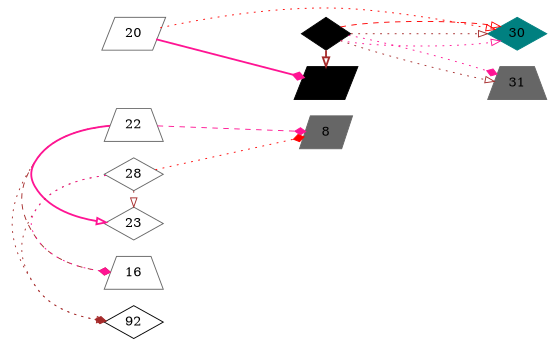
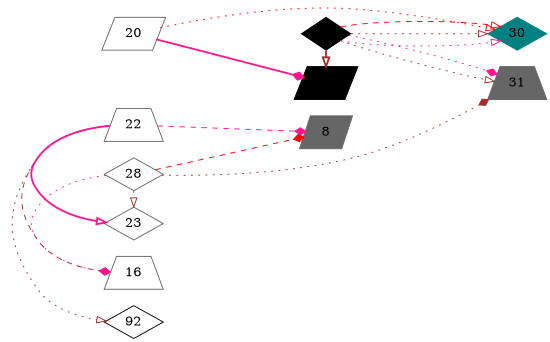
edge "28" -> "8": style dotted -> dashed
edge "28" -> "92": now "28" -> "31"
